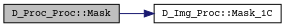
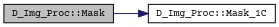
node "D_Proc_Proc::Mask": label "D_Proc_Proc::Mask" -> "D_Img_Proc::Mask"
